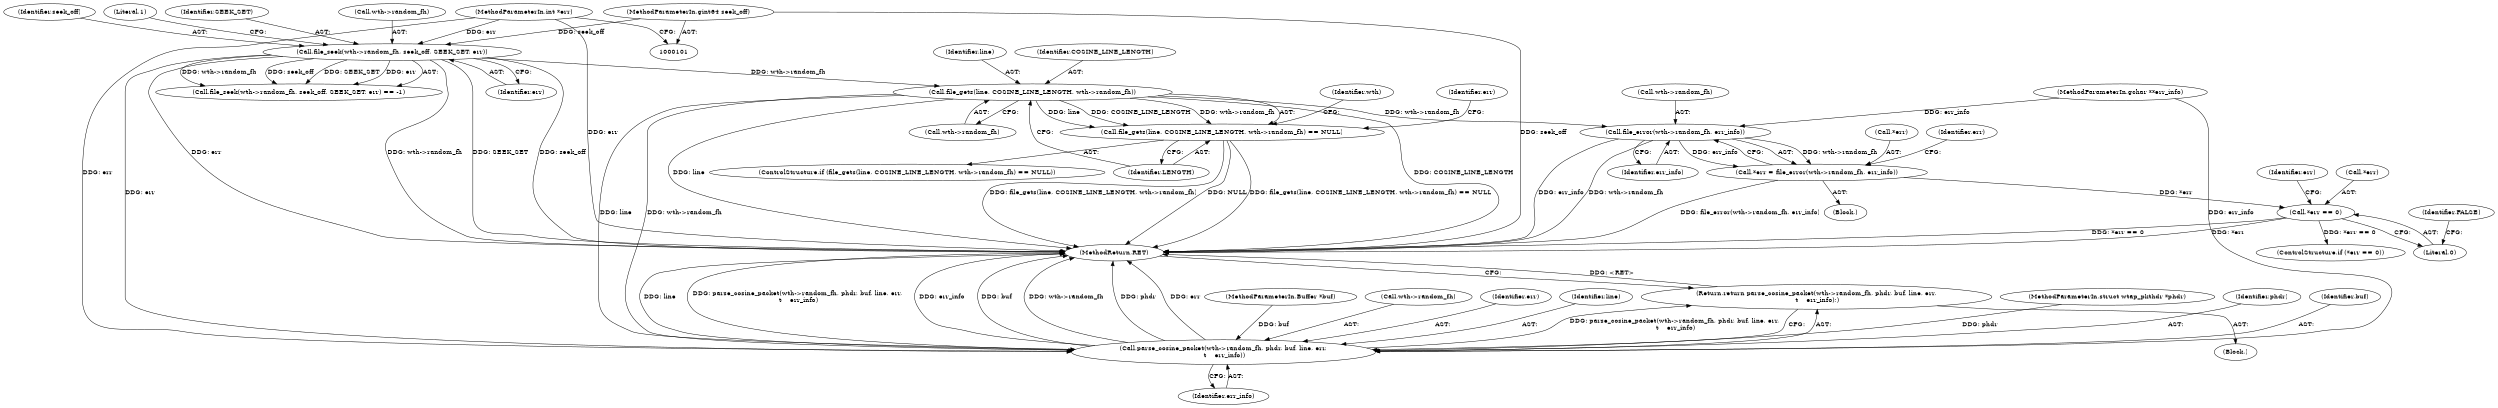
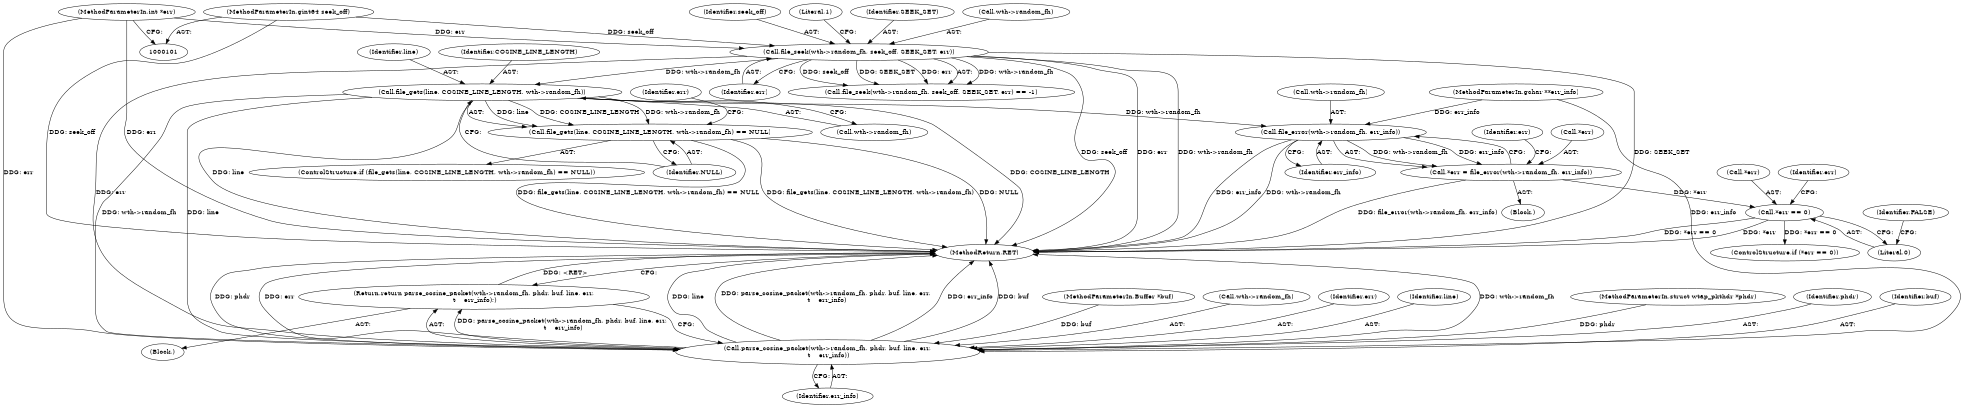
node "(Identifier,wth)": removed
node "(Identifier,LENGTH)": label "(Identifier,LENGTH)" -> "(Identifier,NULL)"
